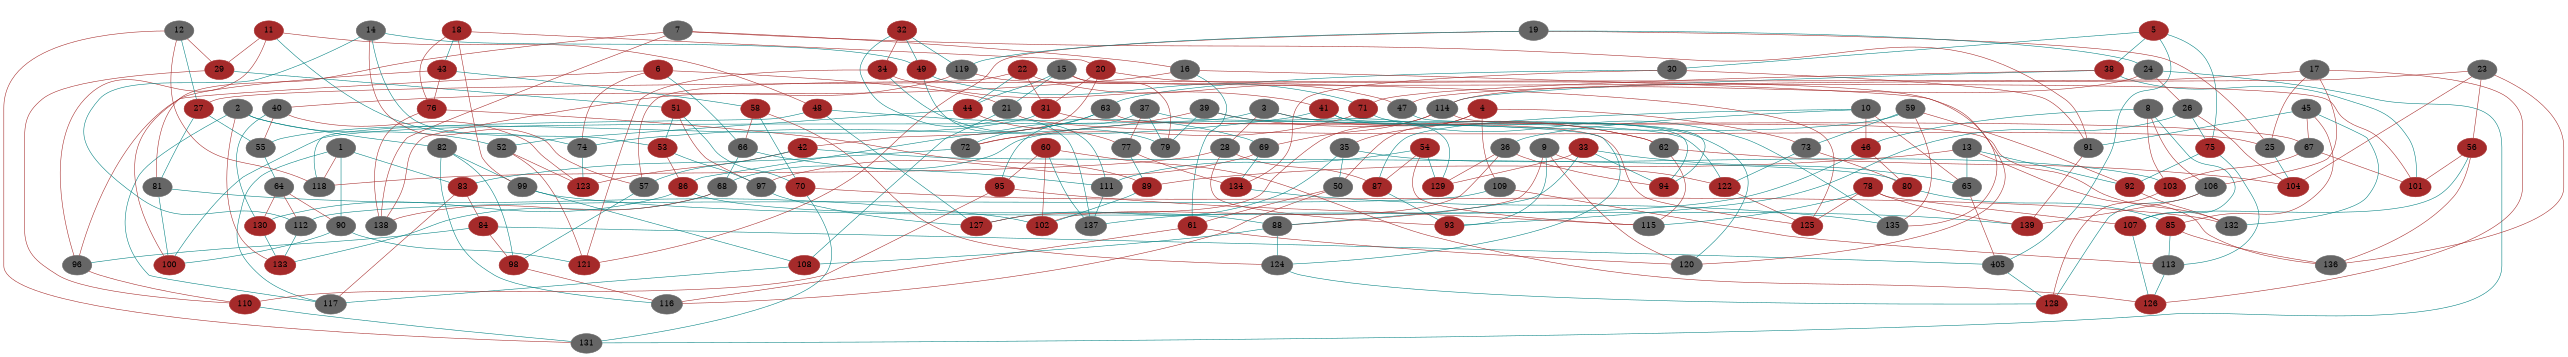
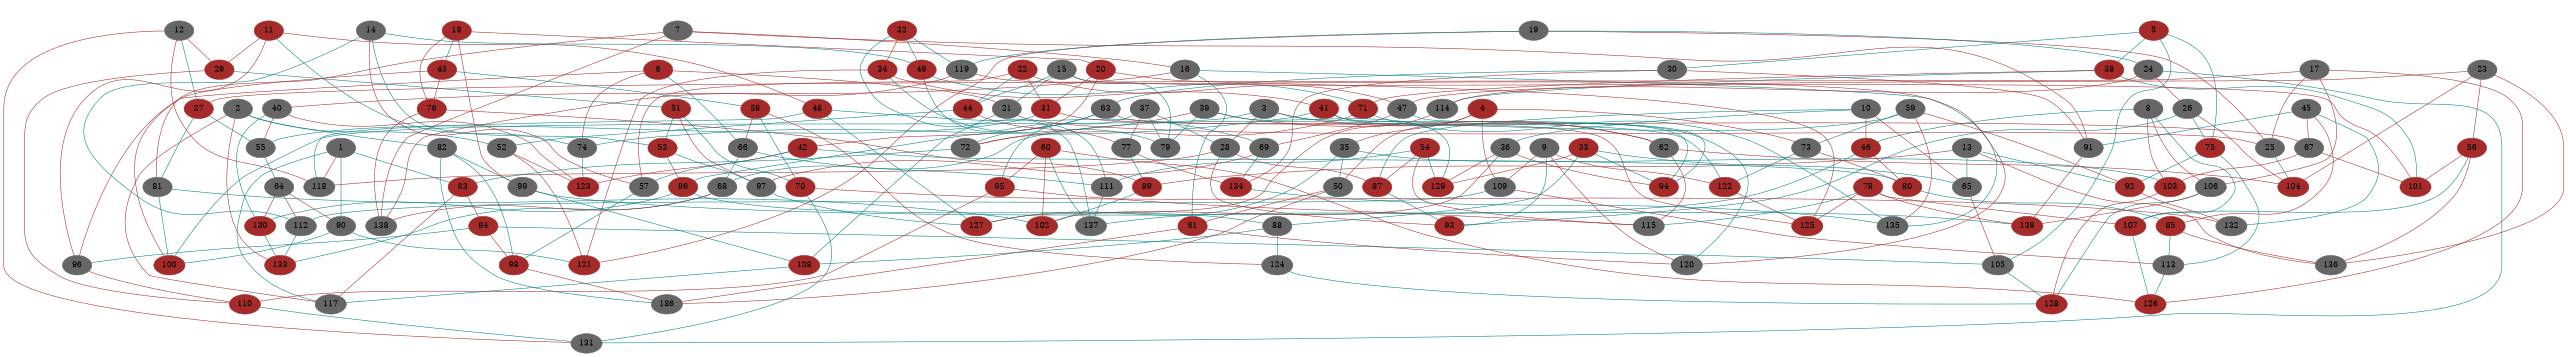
edge "16" -- "135": color brown -> teal
edge "15" -- "79": color brown -> teal
edge "114" -- "132": removed
edge "114" -- "69": now "47" -- "69"
edge "37" -- "124": now "37" -- "28"
edge "9" -- "88": now "9" -- "109"
edge "2" -- "117": color teal -> brown
node "405": label "405" -> "105"
node "116": label "116" -> "186"
